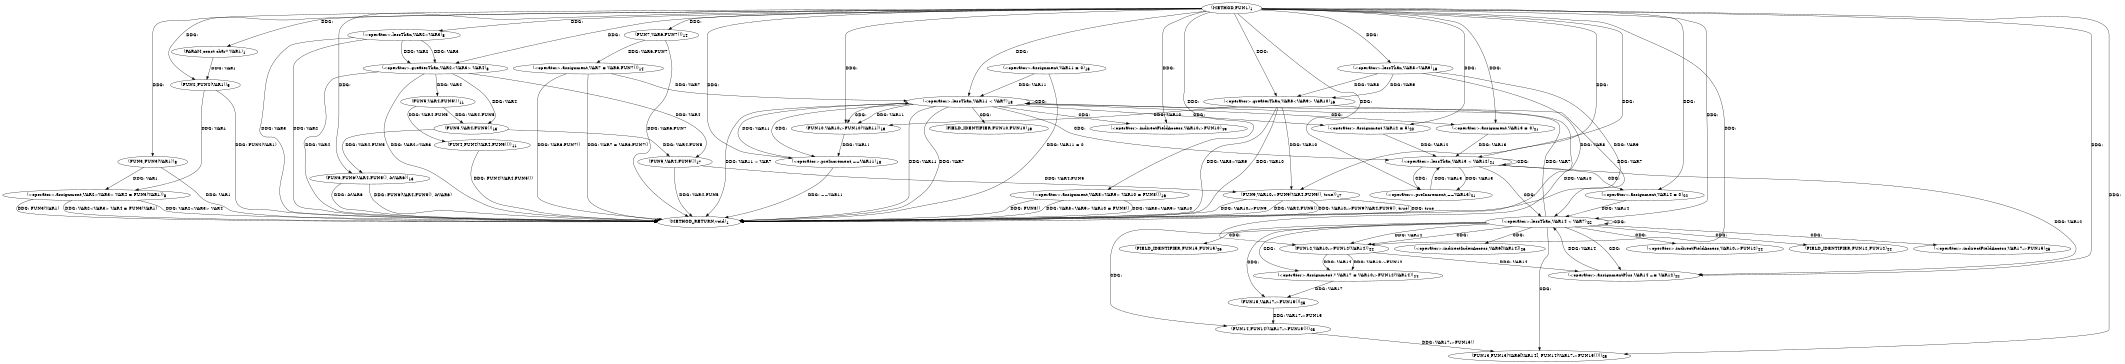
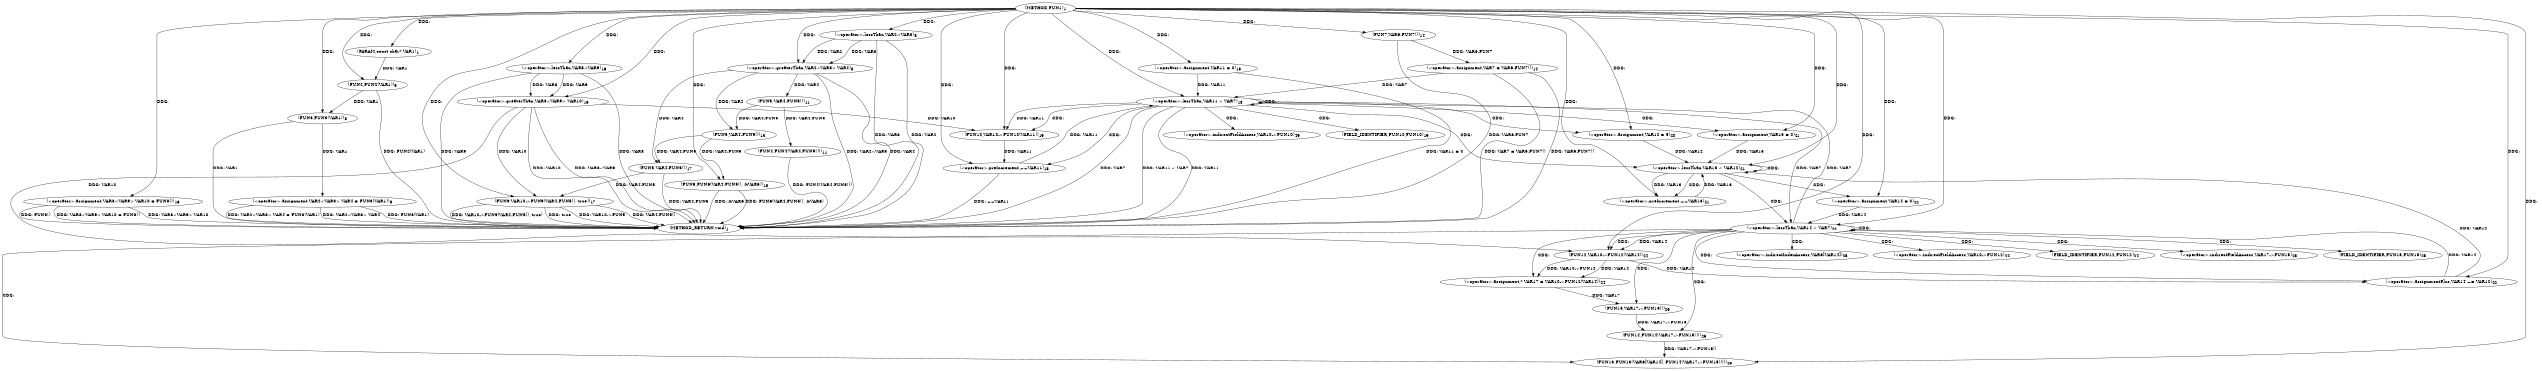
edge "(METHOD,FUN1)" -> "(<operator>.indirectFieldAccess,VAR10->FUN10)": now "(METHOD,FUN1)" -> "(<operator>.assignment,VAR11 = 0)"
edge "(FUN2,FUN2(VAR1))" -> "(<operator>.assignment,VAR2<VAR3> VAR4 = FUN3(VAR1))": now "(FUN2,FUN2(VAR1))" -> "(FUN3,FUN3(VAR1))"
edge "(<operator>.lessThan,VAR13 < VAR12)" -> "(<operator>.assignmentPlus,VAR14 += VAR12)": reversed
